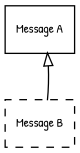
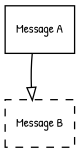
edge "Message B" -> "Message A": reversed
